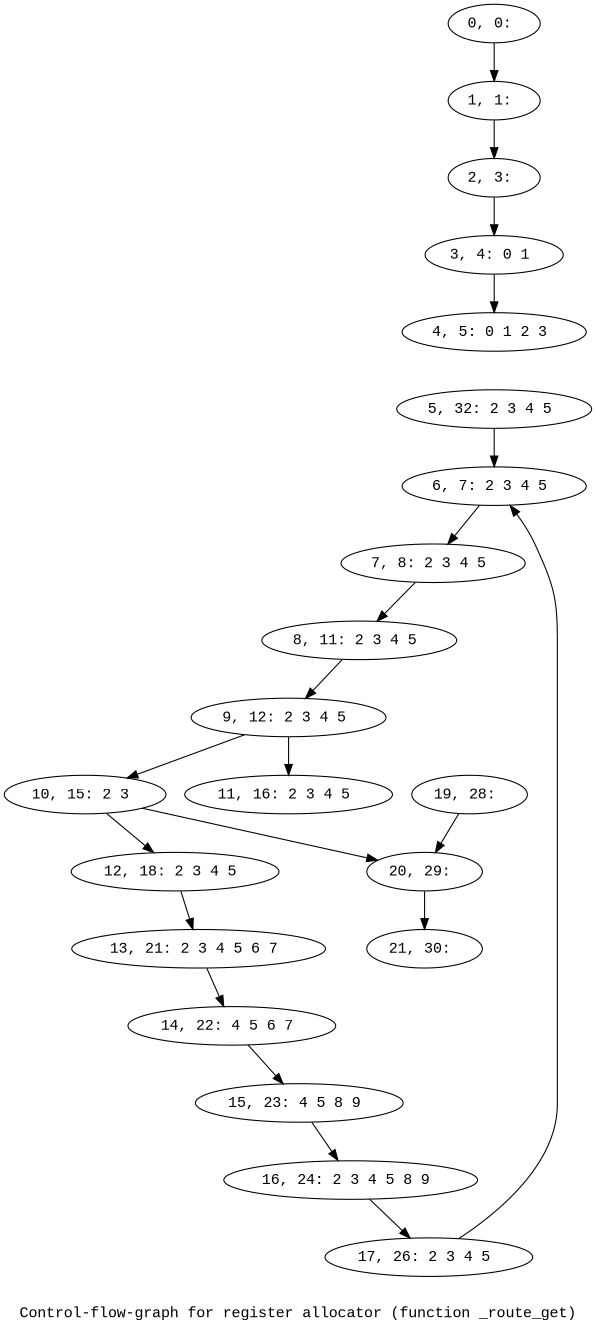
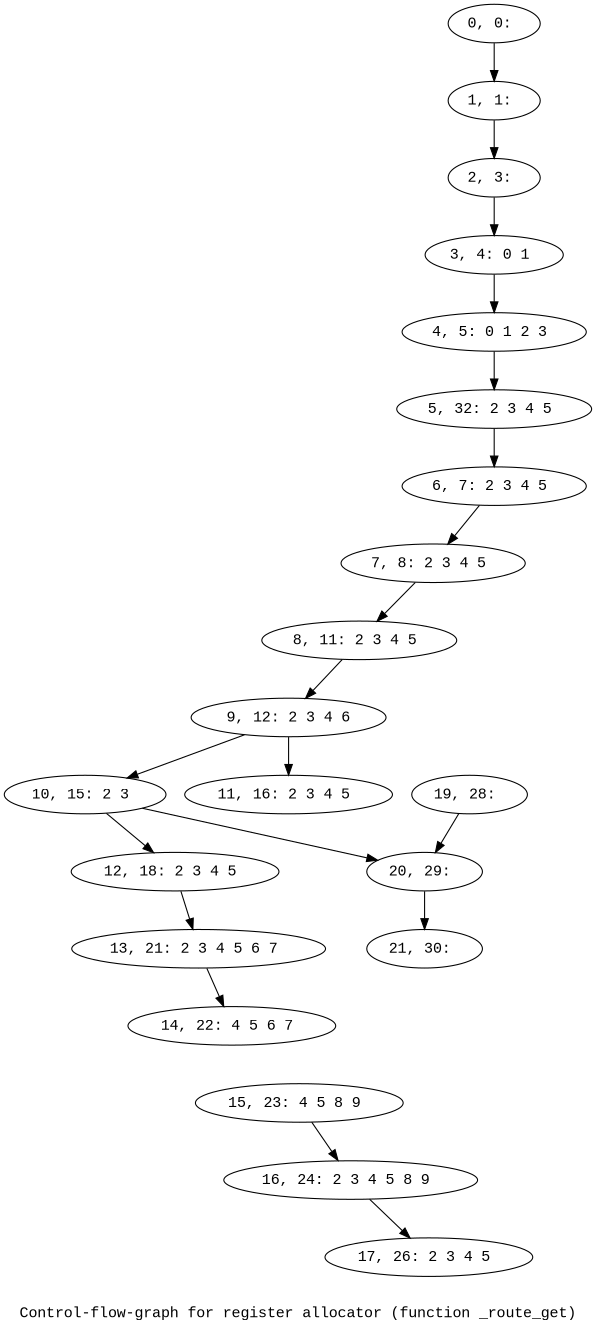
edge "4, 5: 0 1 2 3" -> "5, 32: 2 3 4 5": added
node "9, 12: 2 3 4 5": label "9, 12: 2 3 4 5" -> "9, 12: 2 3 4 6"
edge "17, 26: 2 3 4 5" -> "6, 7: 2 3 4 5": removed
edge "14, 22: 4 5 6 7" -> "15, 23: 4 5 8 9": removed
